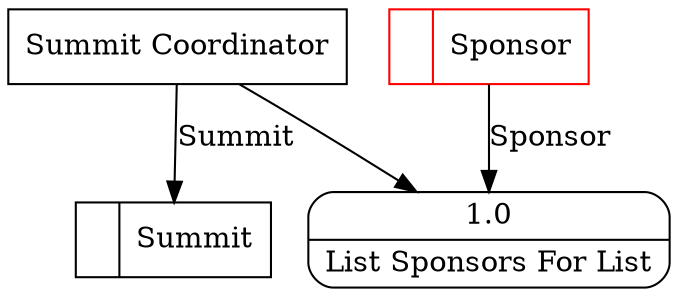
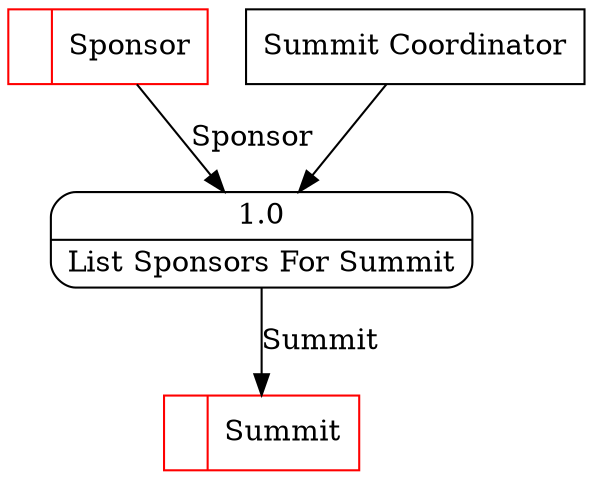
edge "Summit Coordinator" -> "Summit": now "1.0" -> "Summit"
node "Summit": color black -> red
node "1.0": text "List Sponsors For List" -> "List Sponsors For Summit"
